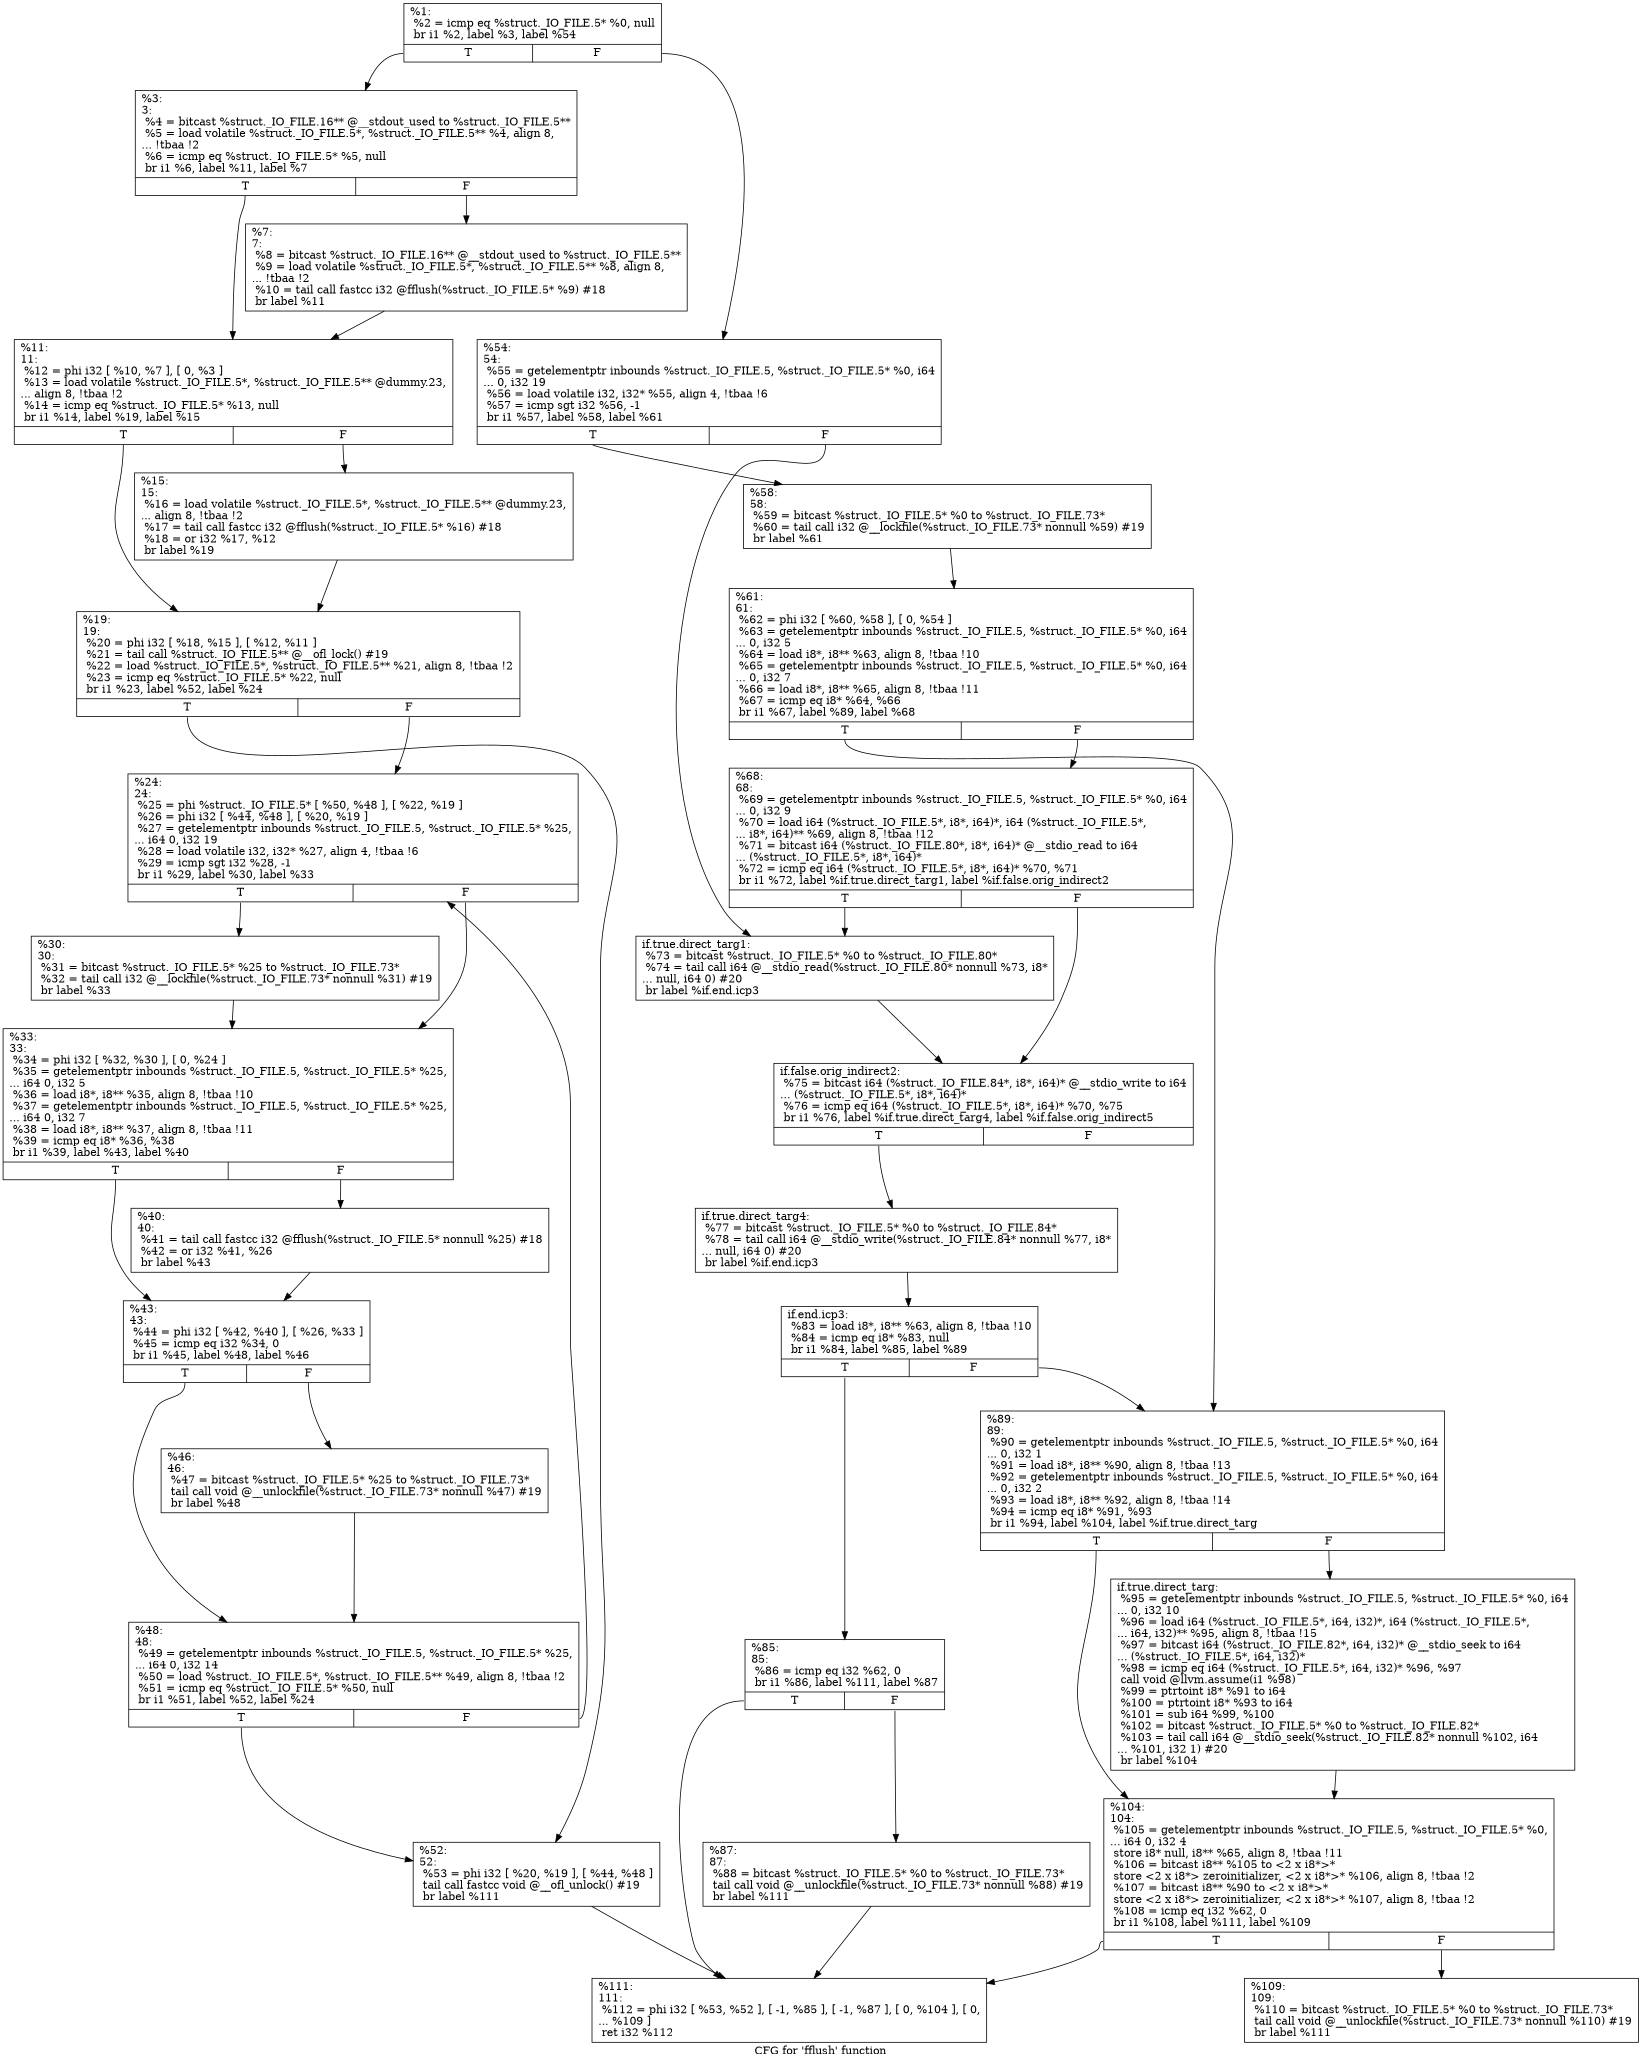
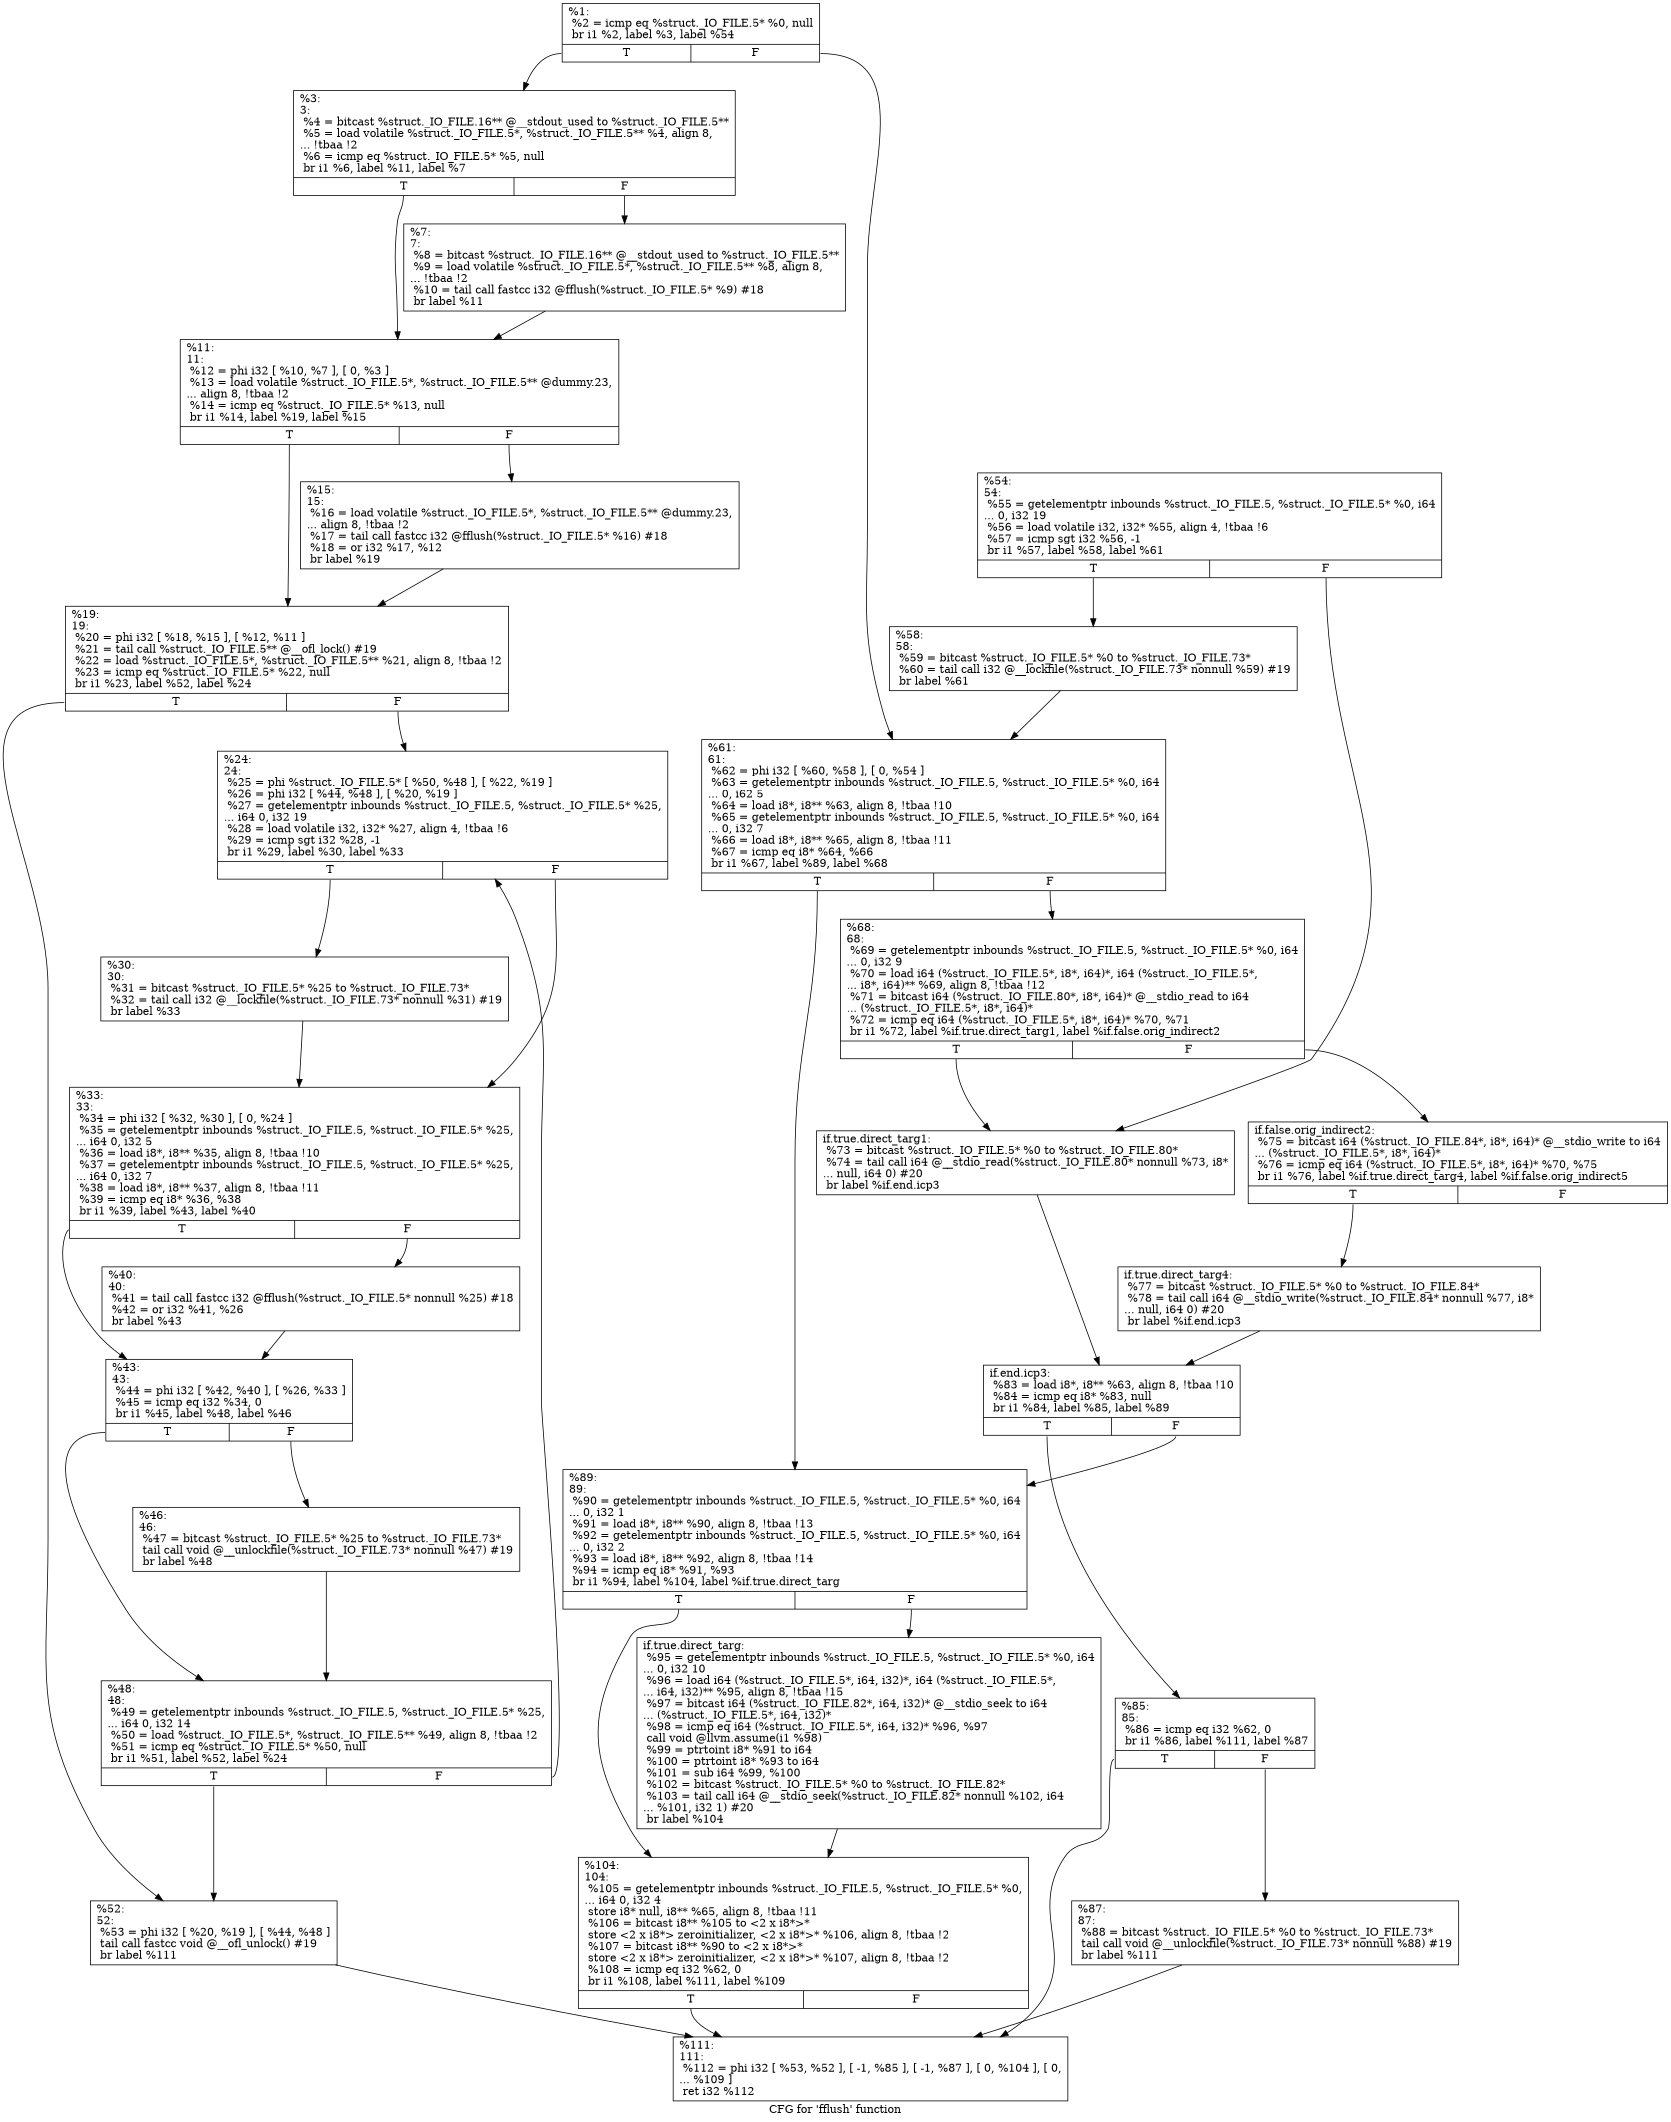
edge "%1:" -> "%54:": now "%1:" -> "%61:"
node "%61:": text "... 0, i32 5" -> "... 0, i62 5"
edge "if.true.direct_targ1:" -> "if.false.orig_indirect2:": now "if.true.direct_targ1:" -> "if.end.icp3:"
node "%109:": removed
